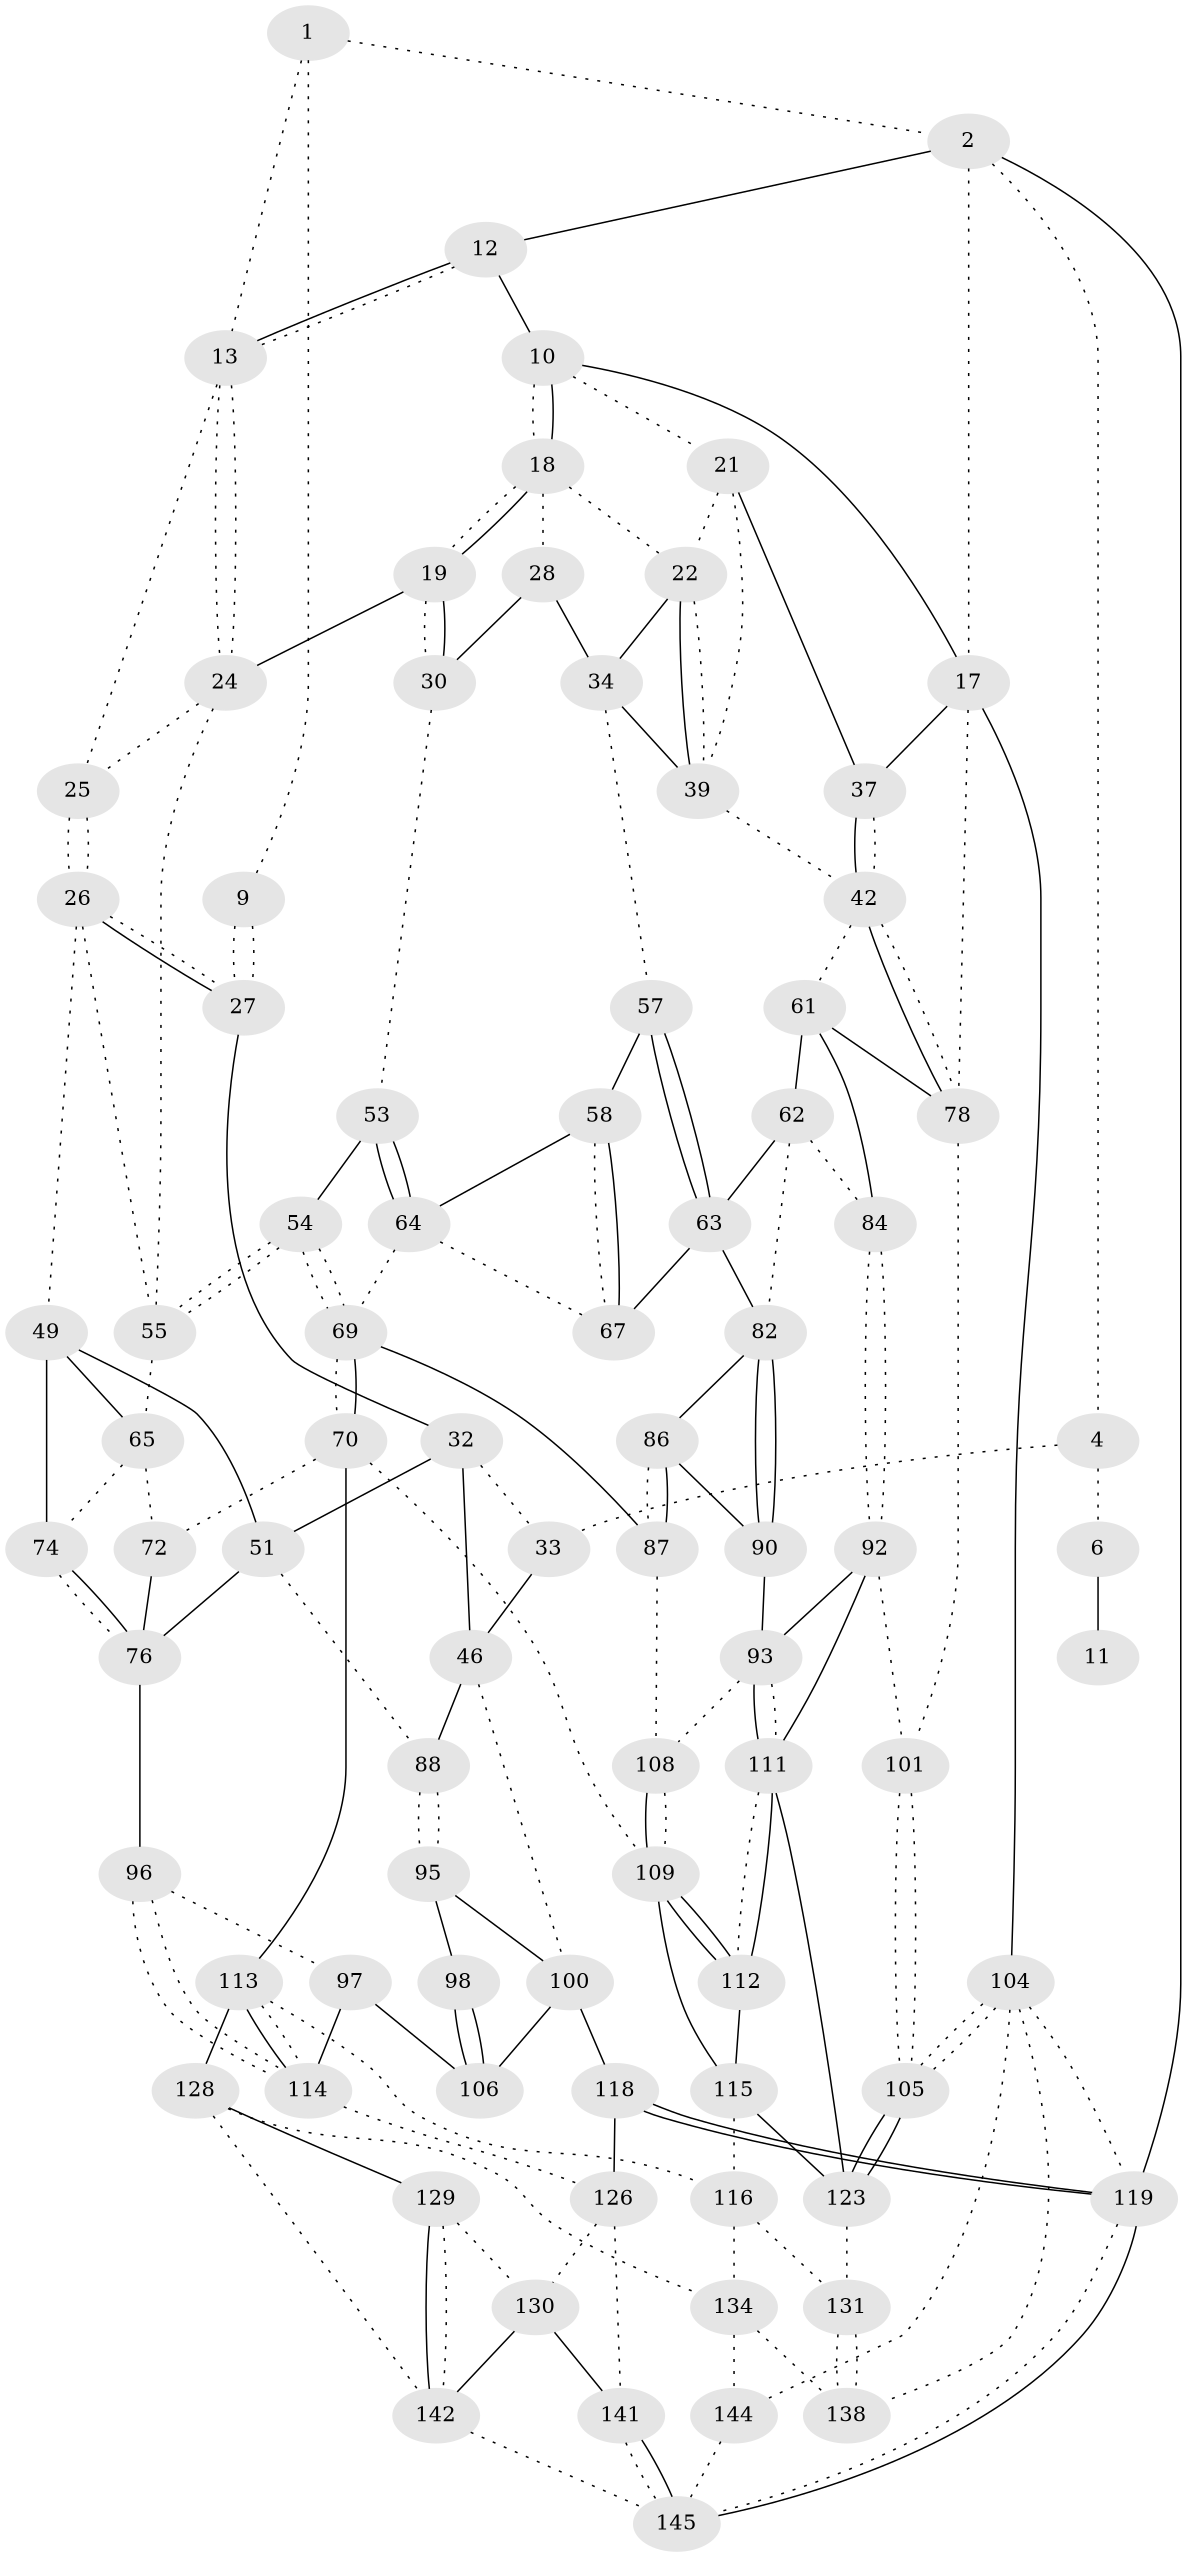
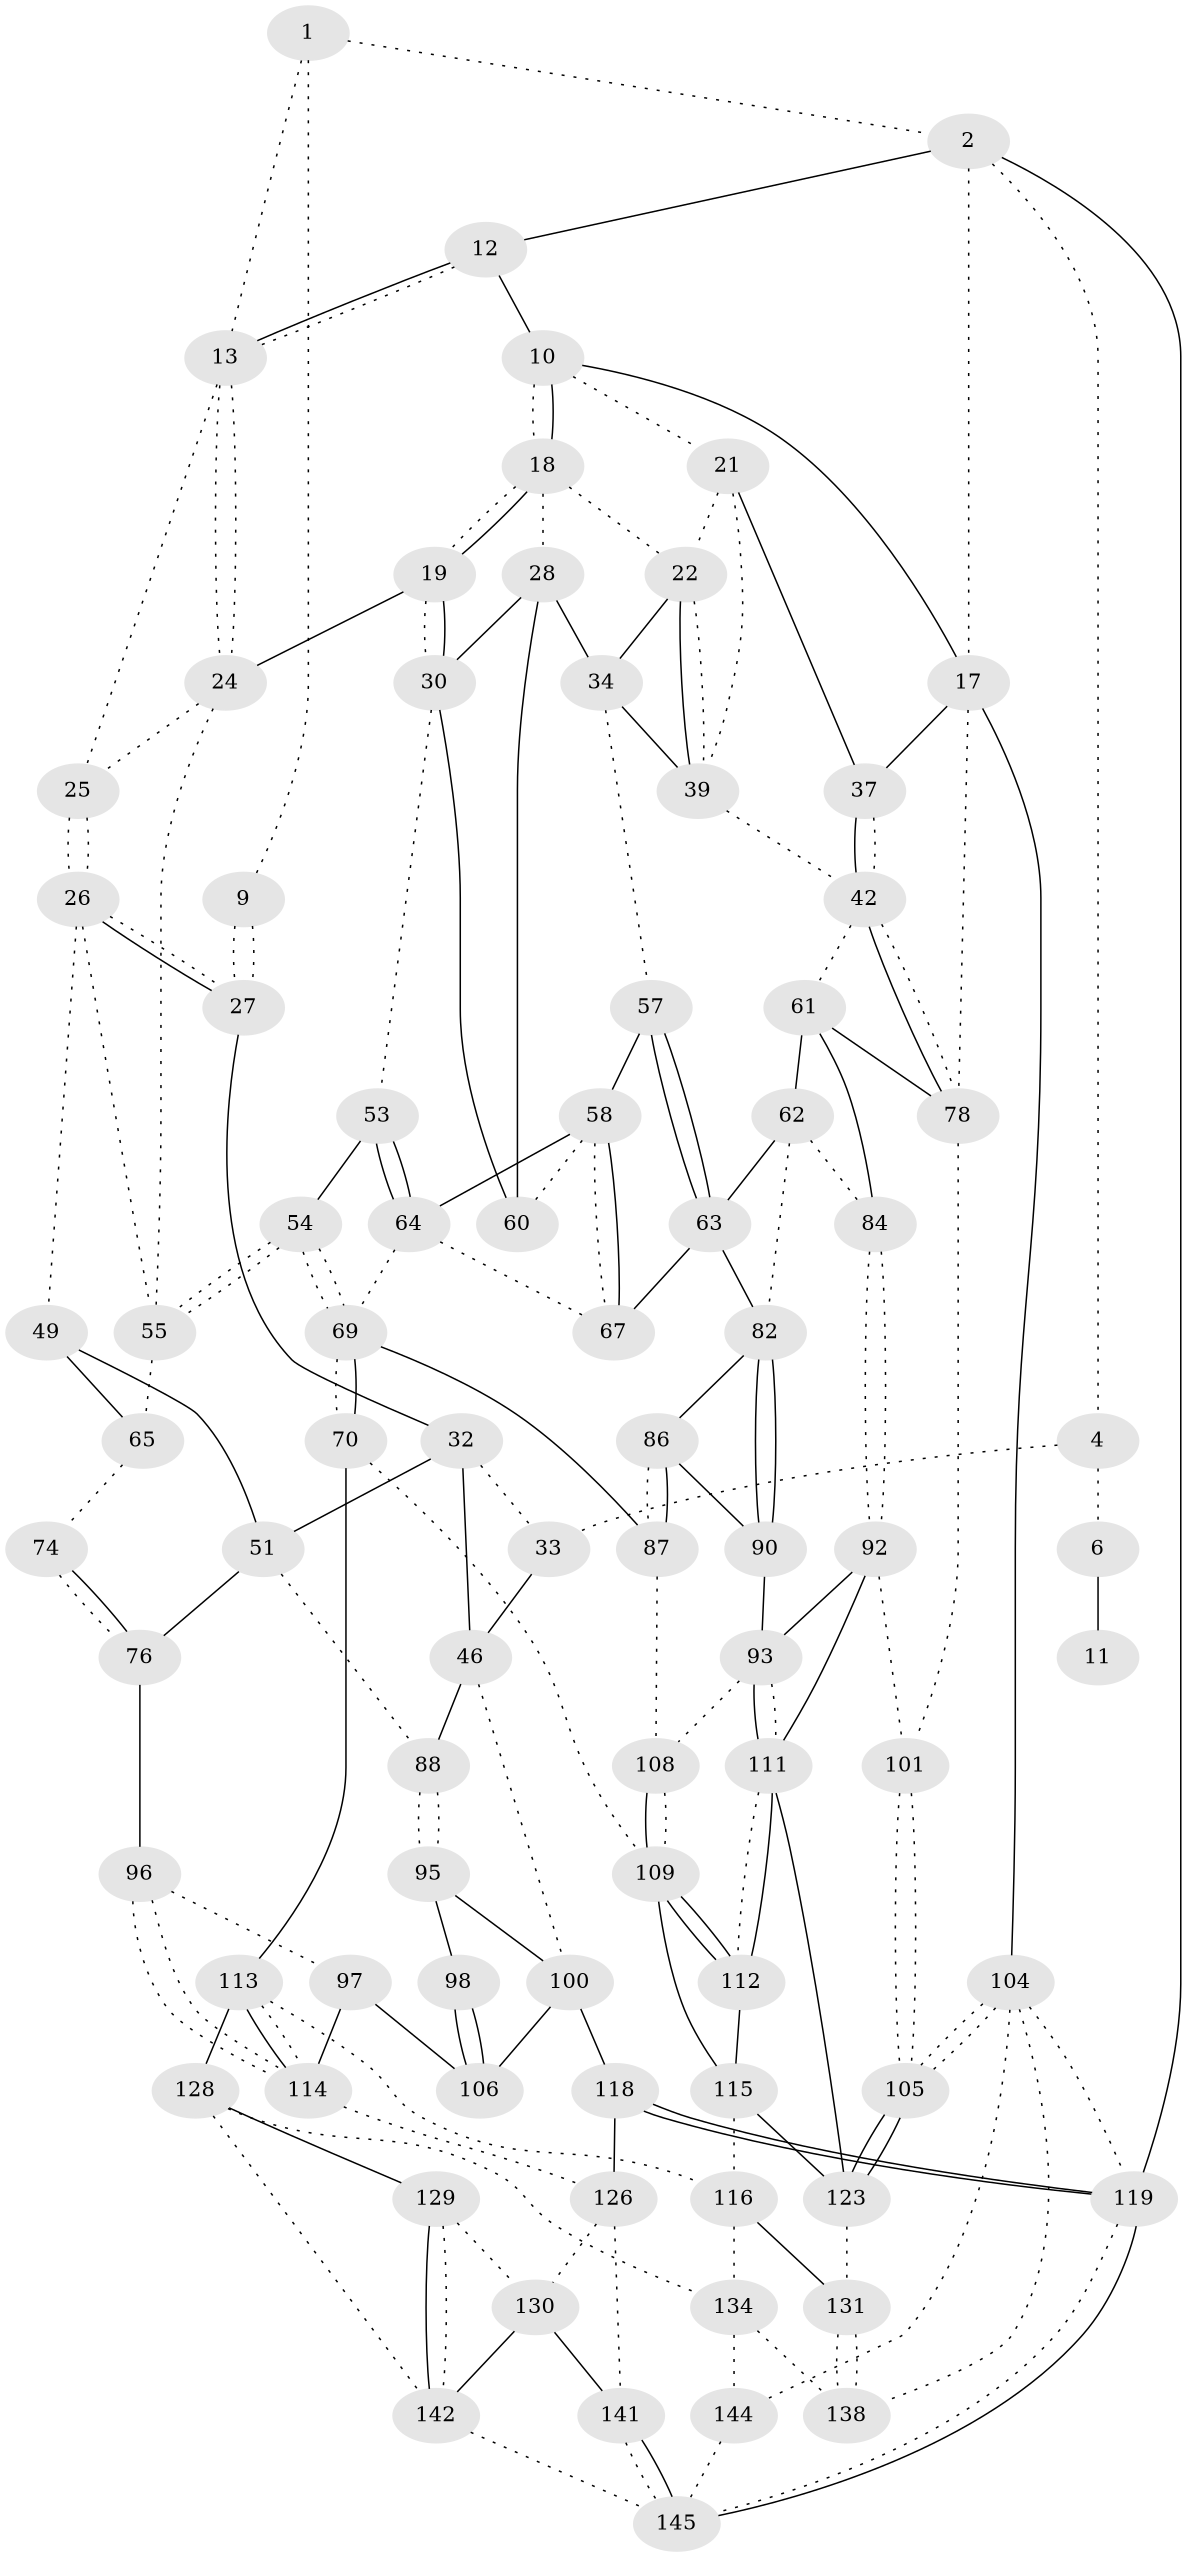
node "60": added
edge "49" -- "74": removed
node "72": removed
edge "116" -- "131": style dotted -> solid
